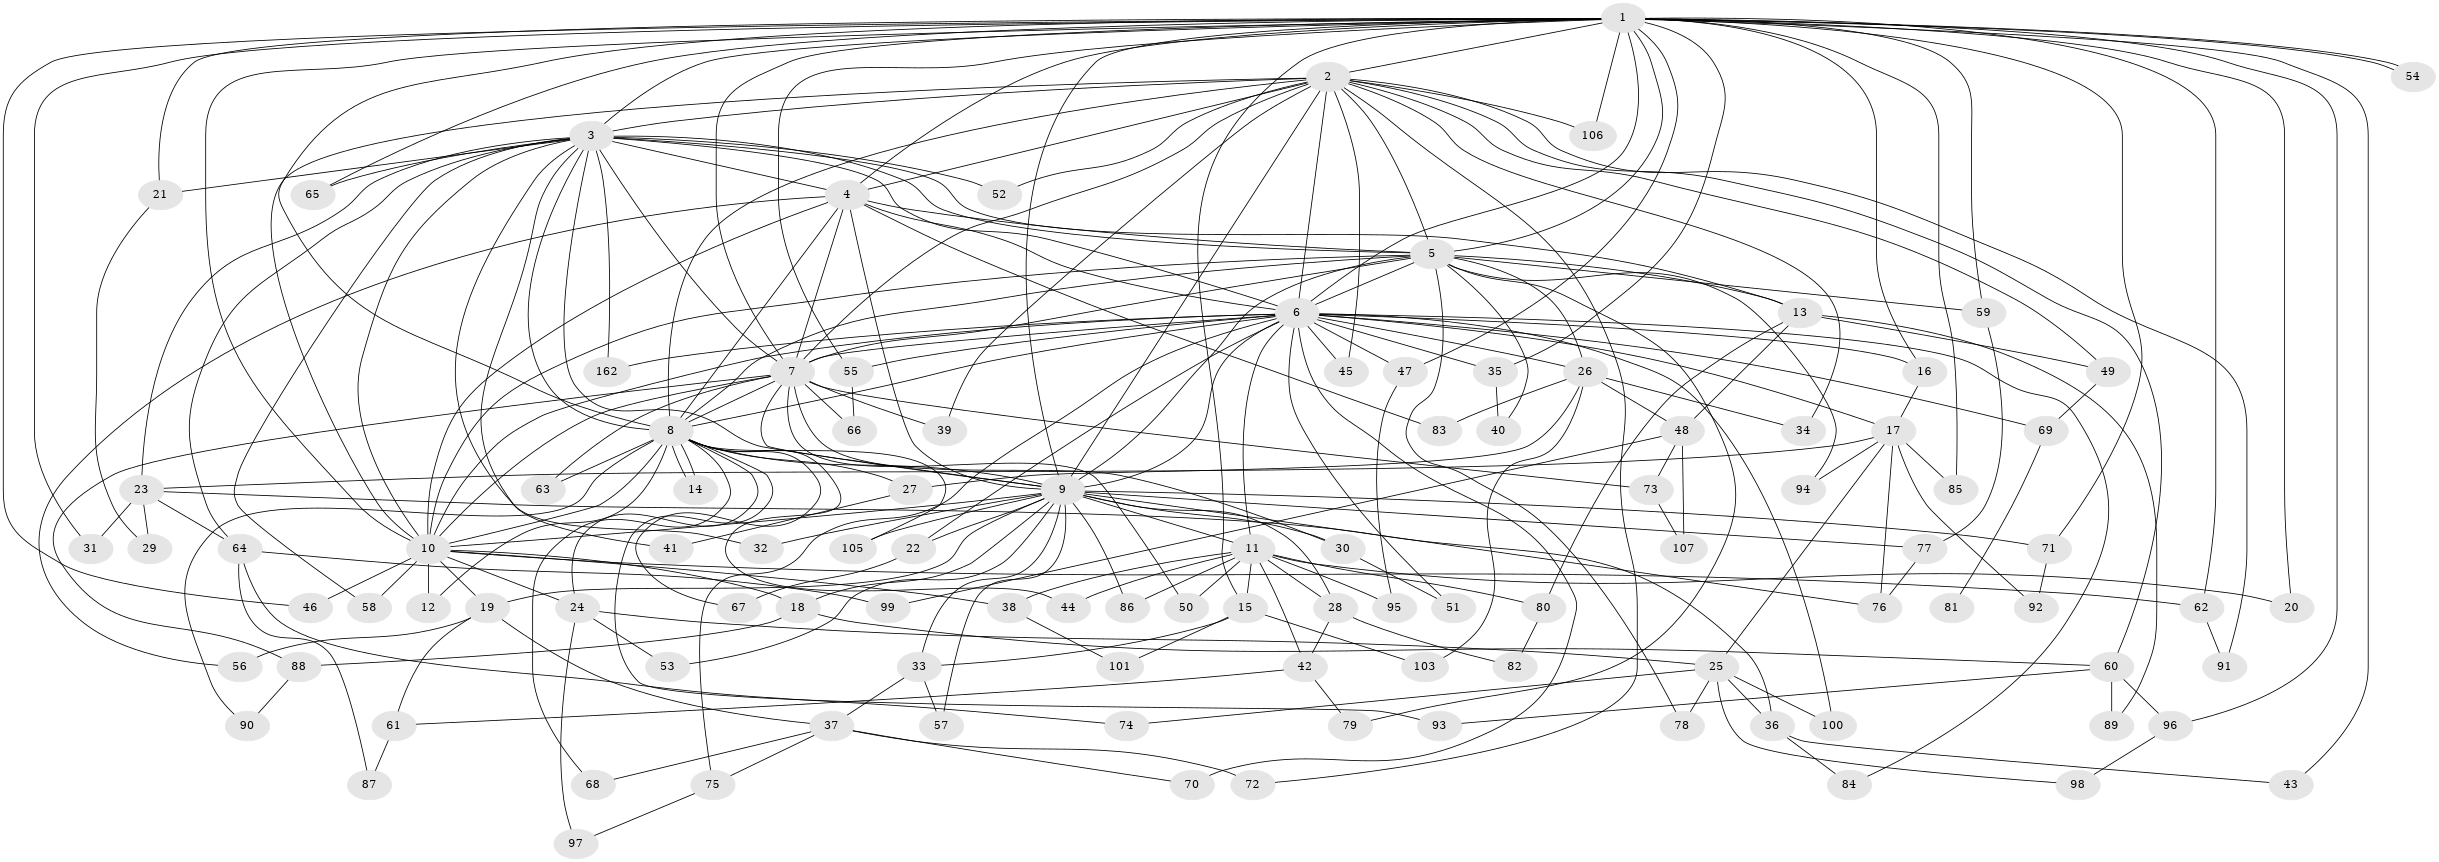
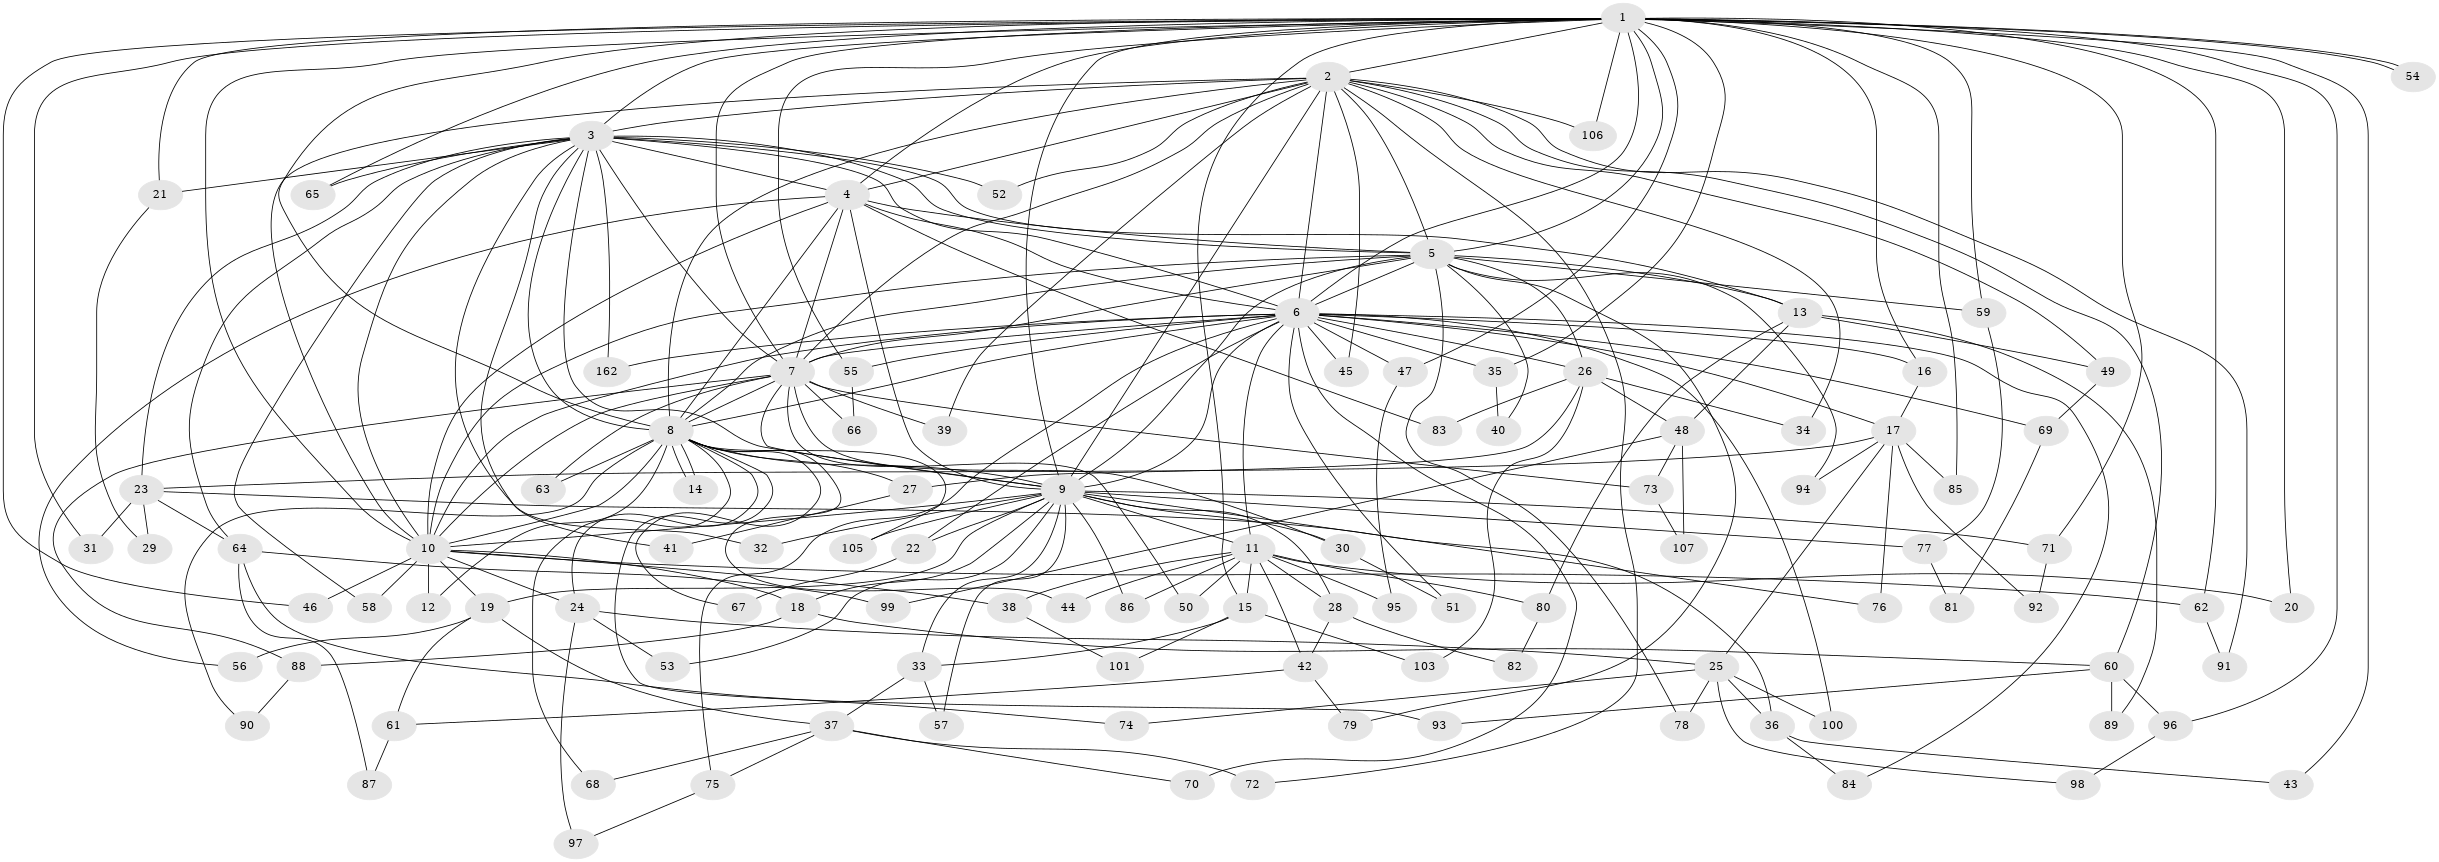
edge "77" -- "76": now "77" -- "81"
